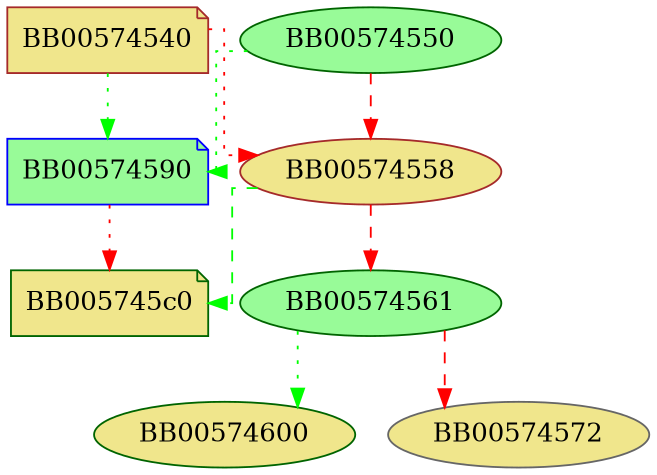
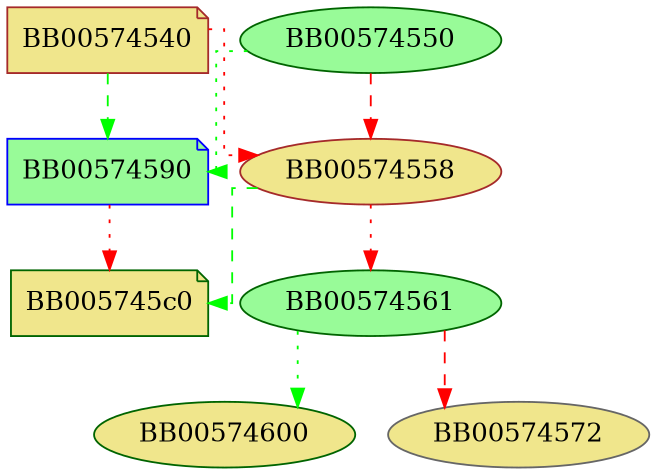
edge "BB00574540" -> "BB00574590": style dotted -> dashed
edge "BB00574558" -> "BB00574561": style dashed -> dotted
